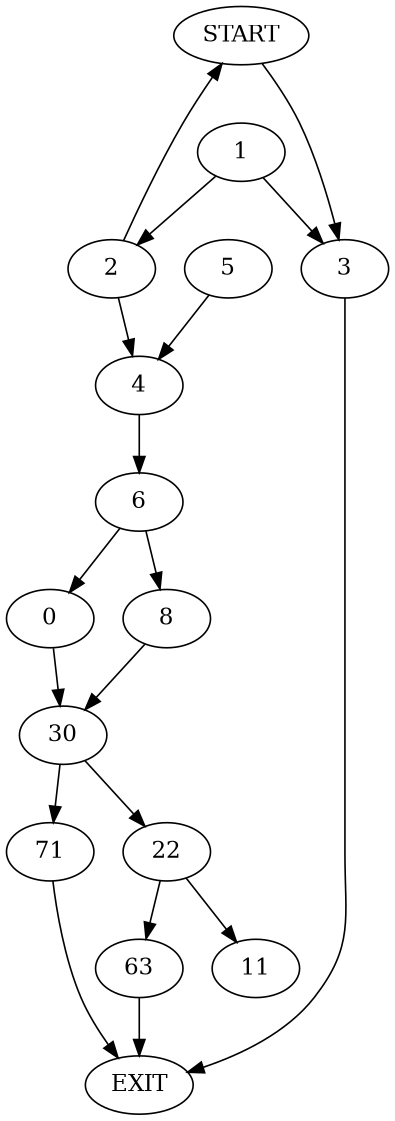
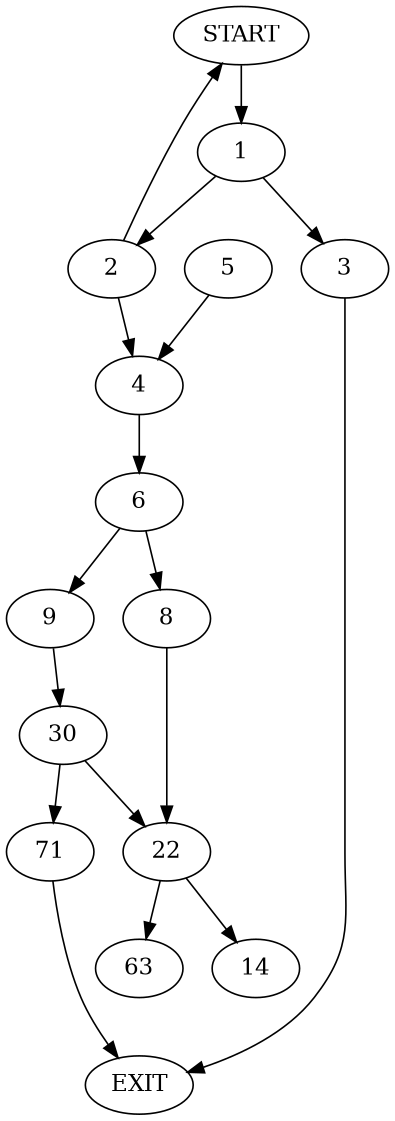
edge "START" -> "3": now "START" -> "1"
node "0": label "0" -> "9"
edge "8" -> "30": now "8" -> "22"
node "11": label "11" -> "14"
edge "63" -> "EXIT": removed
